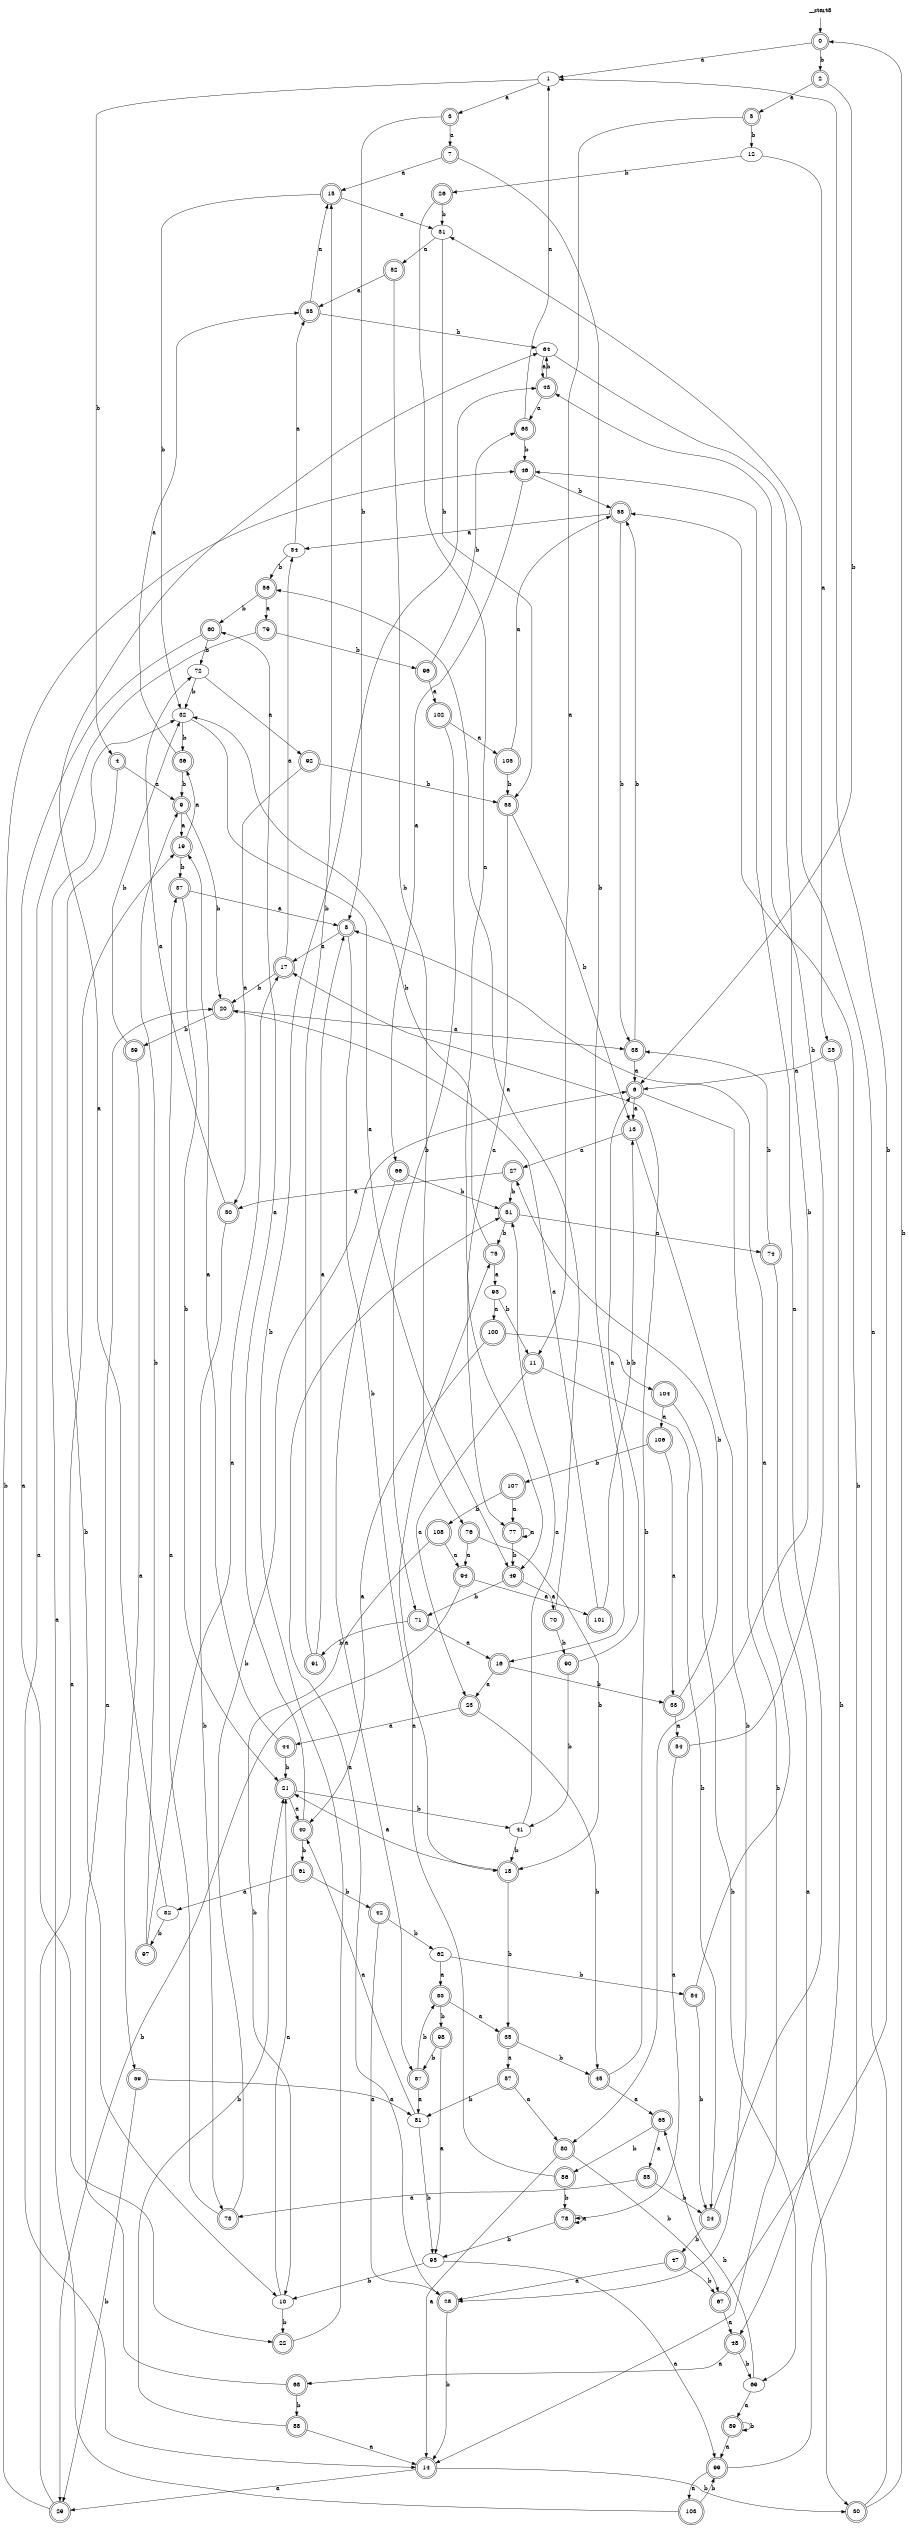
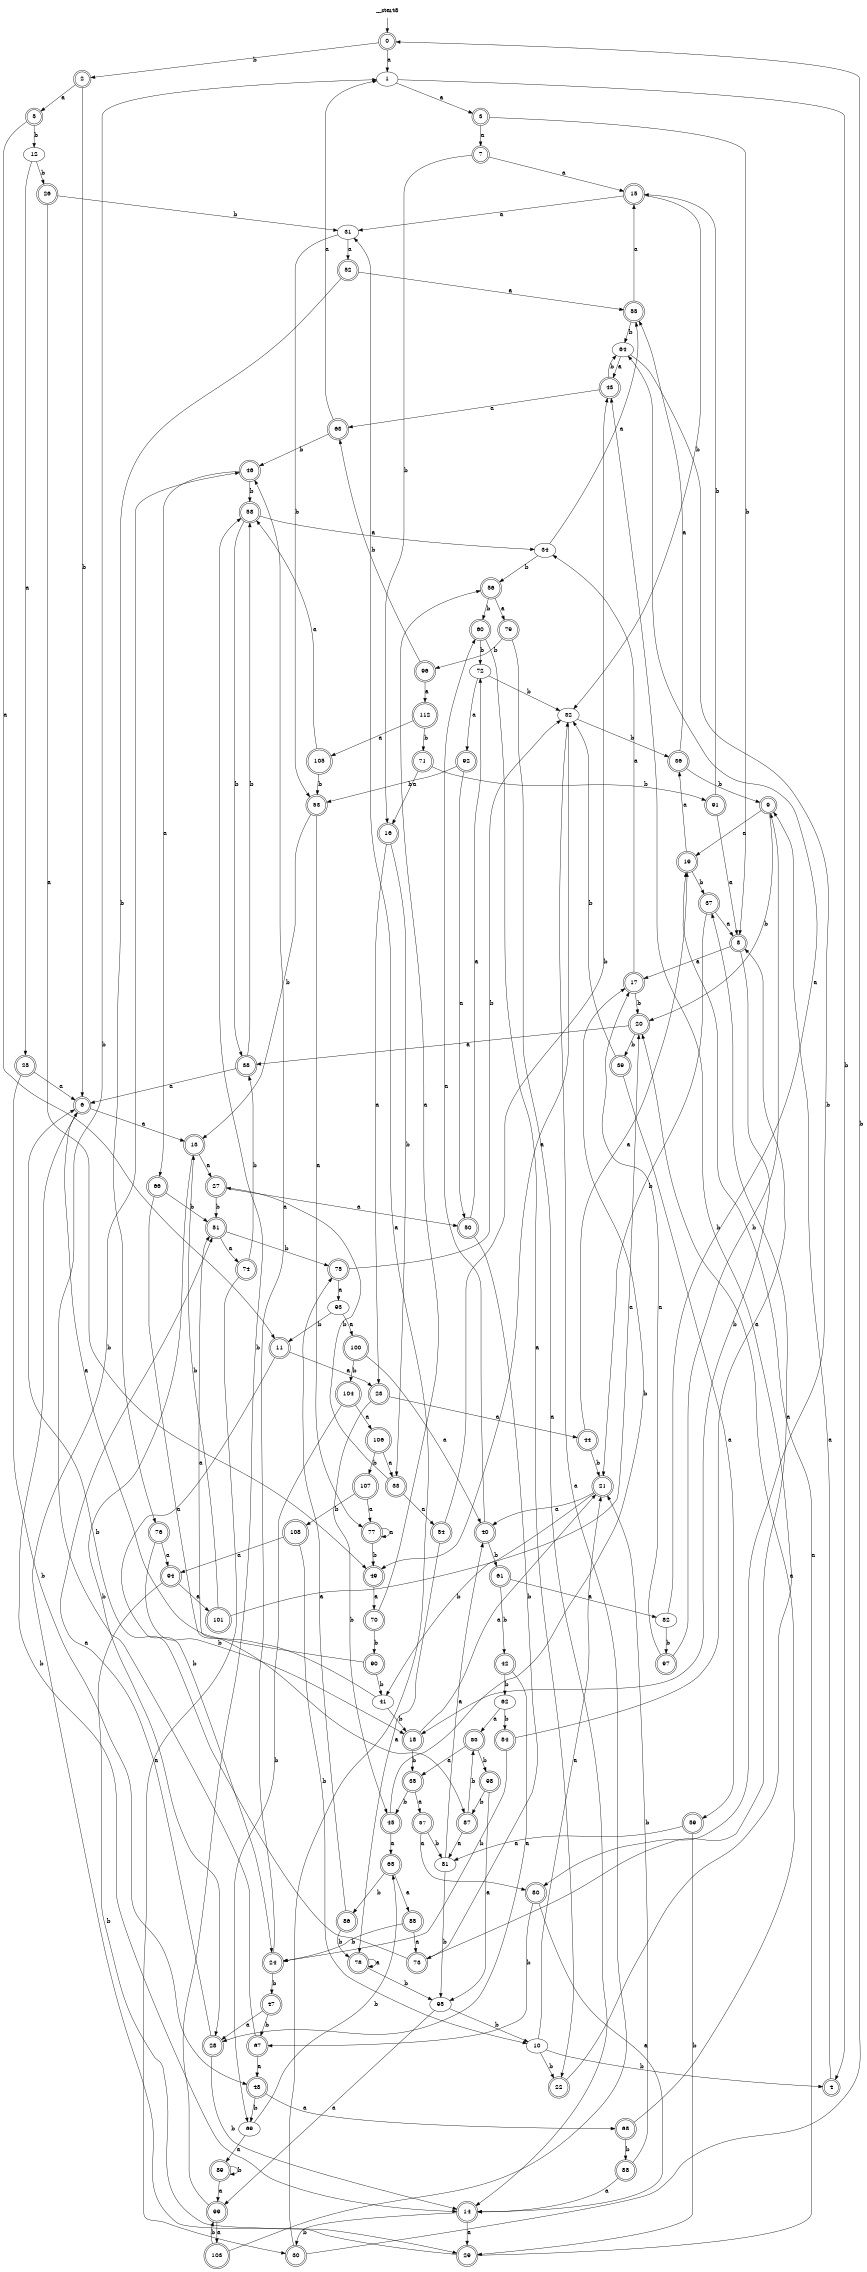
node "102": label "102" -> "112"
edge "4" -> "10": reversed
edge "49" -> "71": removed, label "b"
